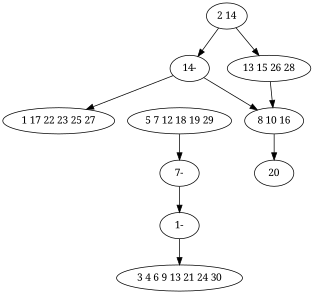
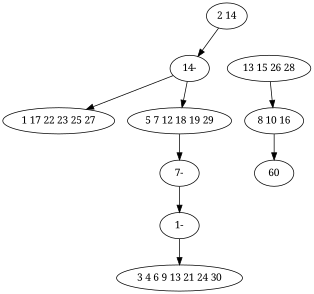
edge "2 14" -> "13 15 26 28": removed
edge "14-" -> "8 10 16": now "14-" -> "5 7 12 18 19 29"
node "20": label "20" -> "60"
